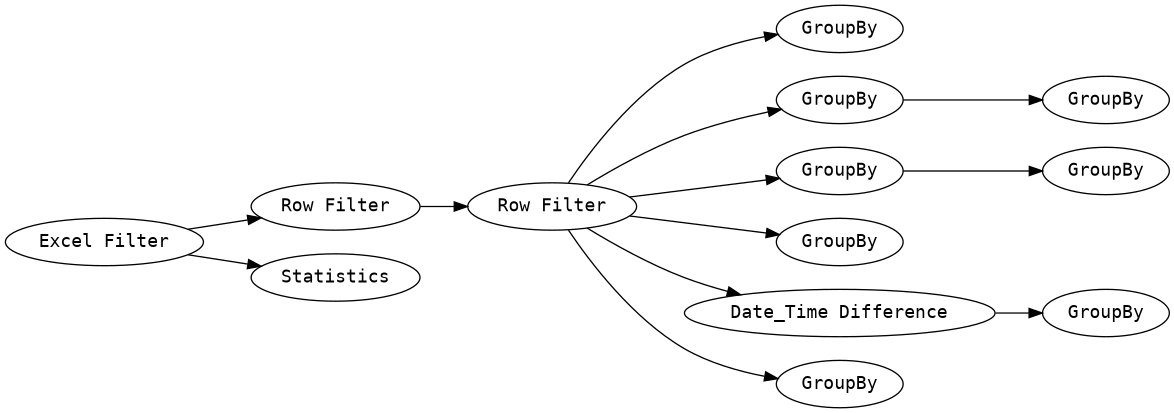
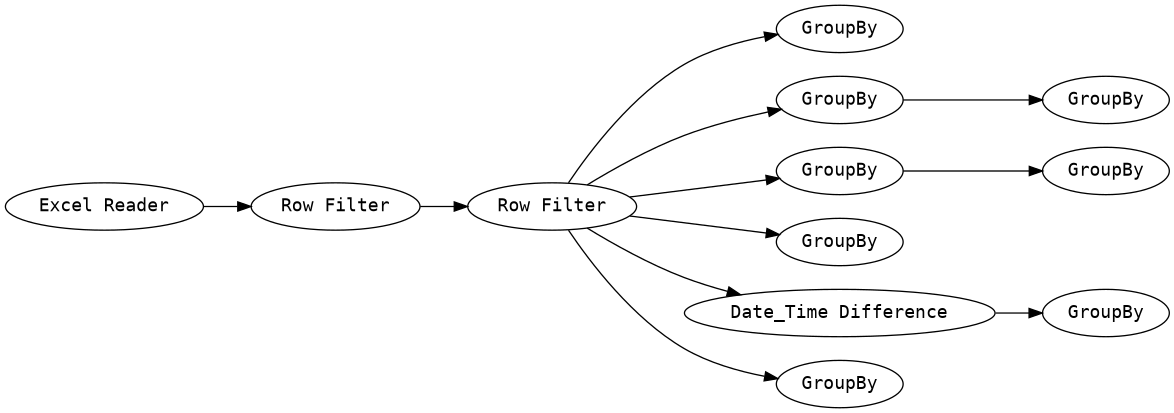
node "Excel Filter": label "Excel Filter" -> "Excel Reader"
node "Statistics": removed
